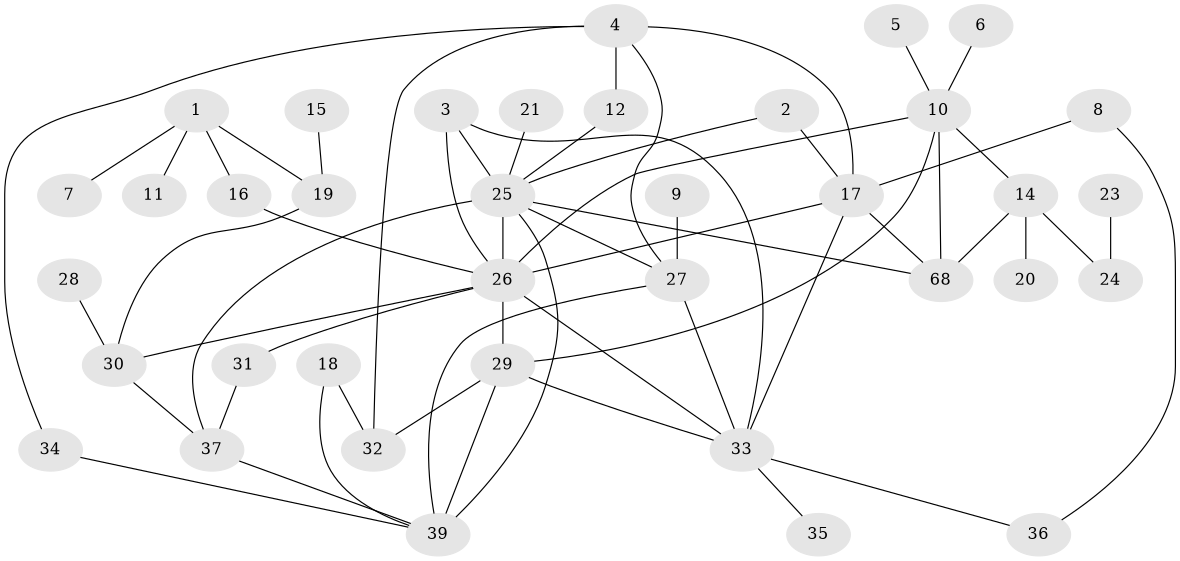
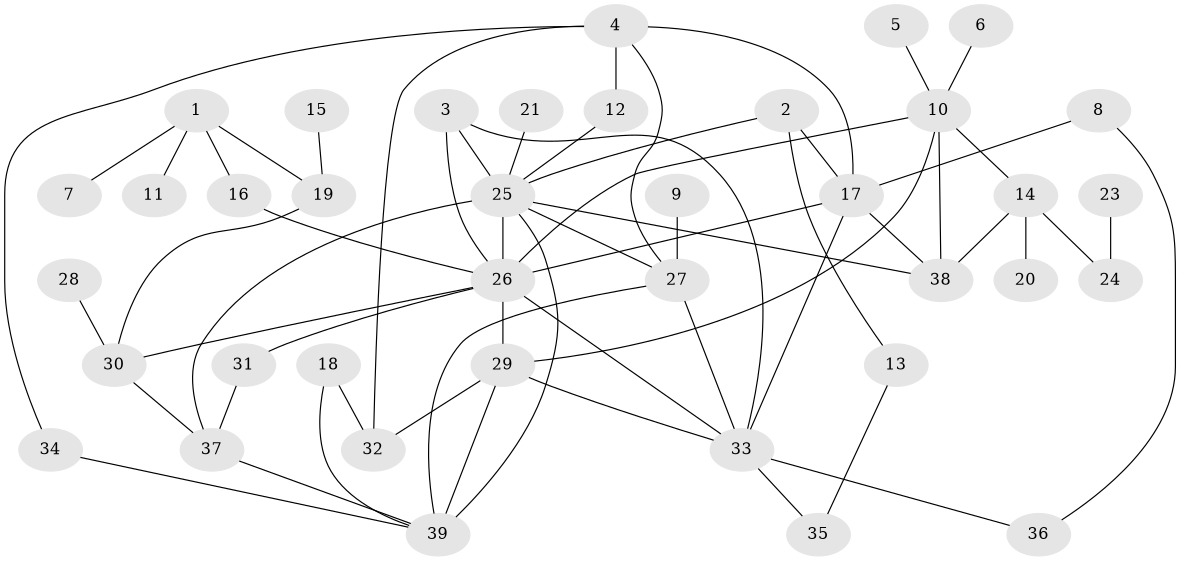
node "68": label "68" -> "38"
node "13": added
